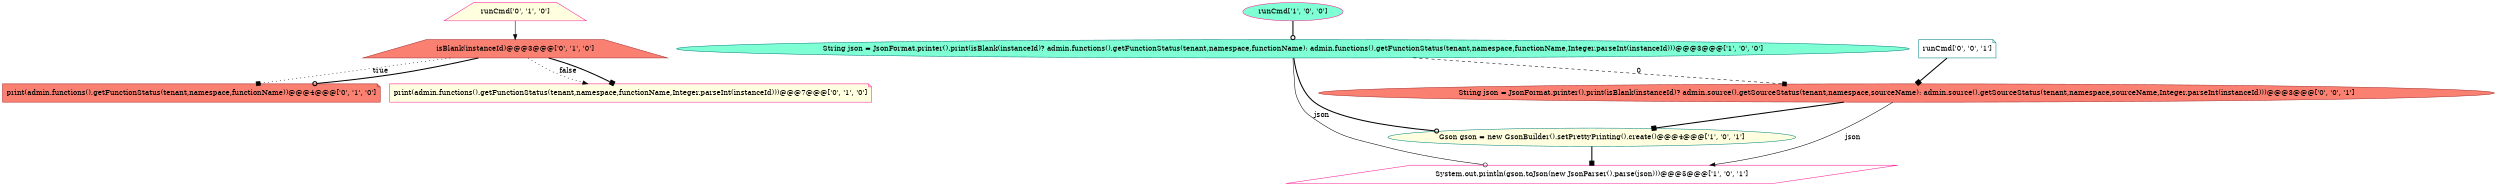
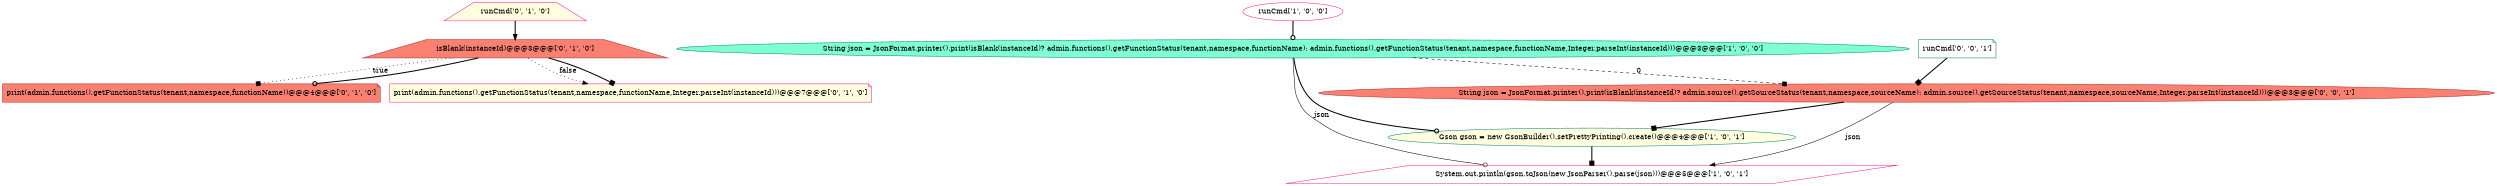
node "runCmd['1', '0', '0']": fillcolor aquamarine -> white
edge "runCmd['0', '1', '0']" -> "isBlank(instanceId)@@@3@@@['0', '1', '0']": style solid -> bold
